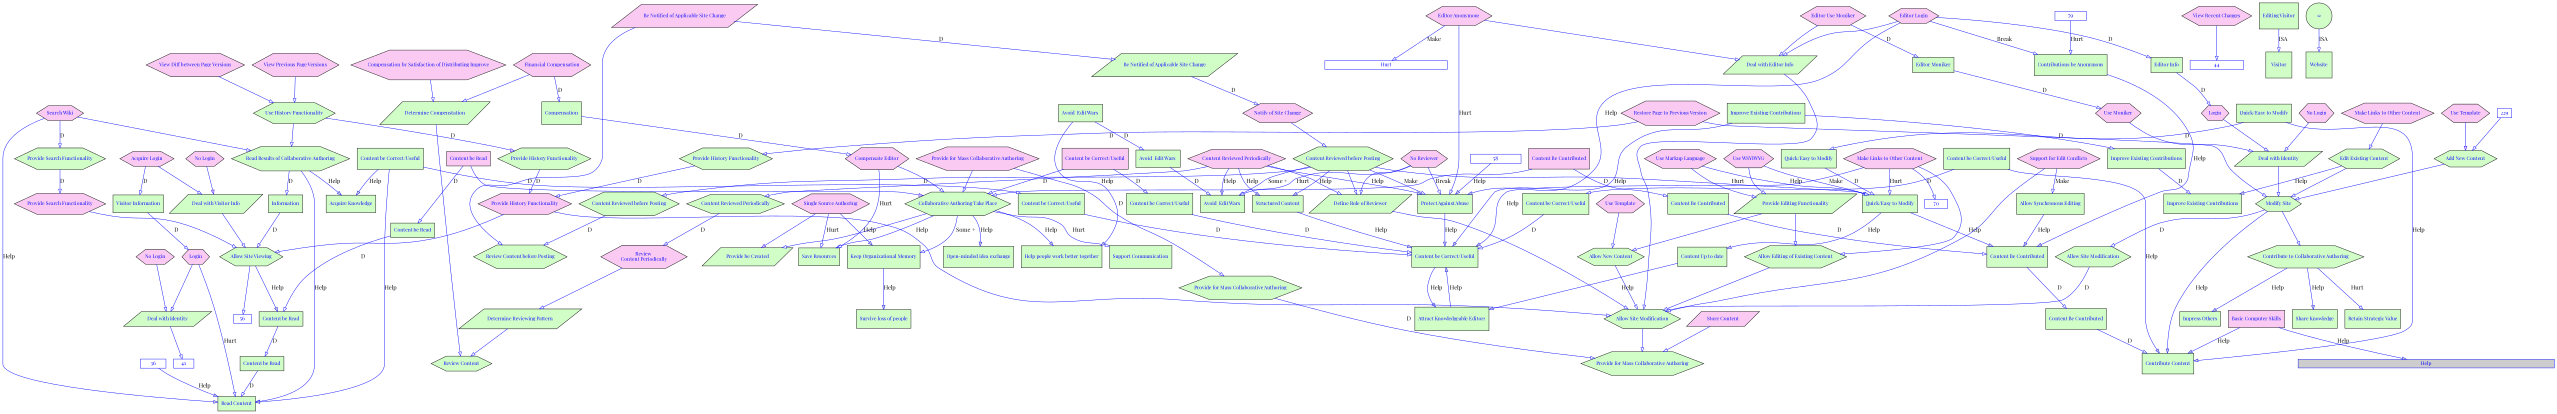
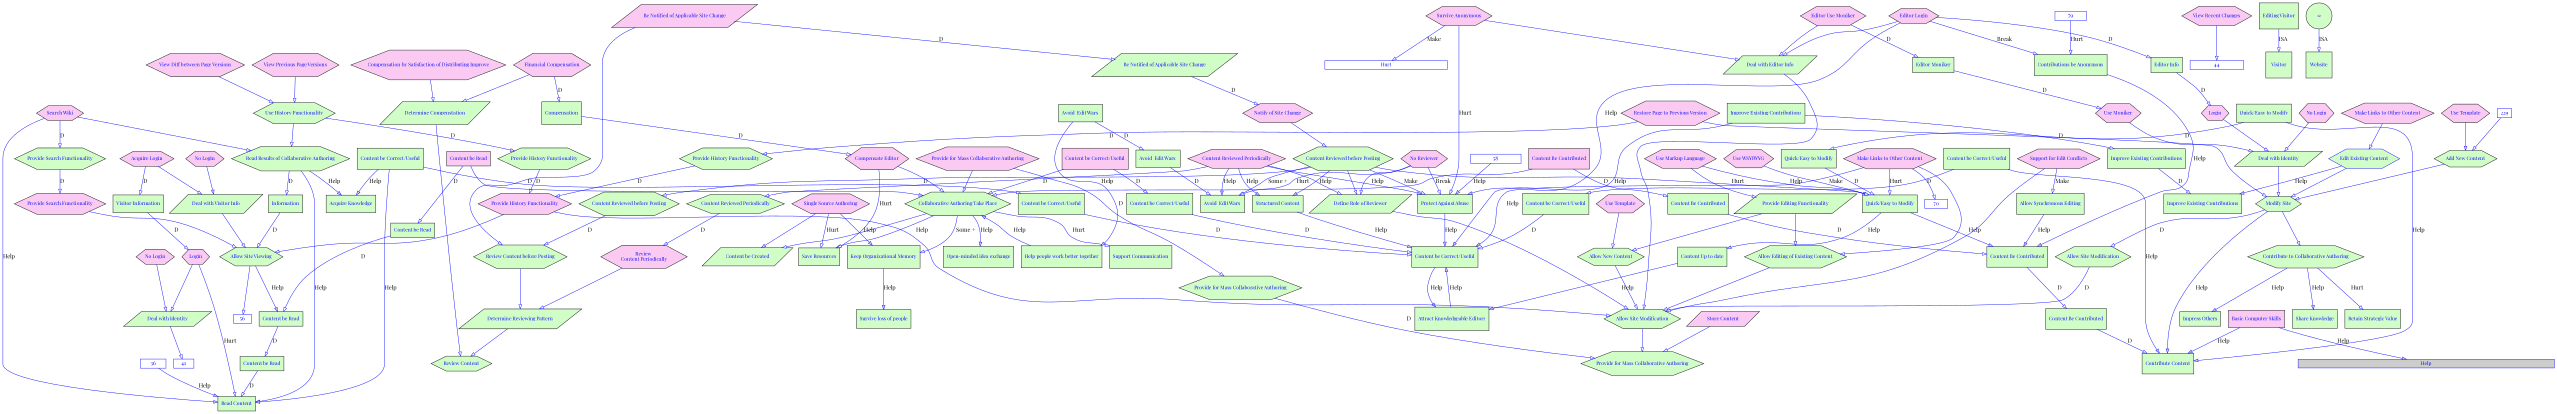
node "Editor Anonymous": label "Editor Anonymous" -> "Survive Anonymous"
node "Edit Existing Content": color #000000 -> #0000ff
edge "Use WSYIWYG" -> "Provide Editing Functionality": removed
edge "Collaborative Authoring Take Place" -> "Help people work better together": reversed
node "Provide be Created": label "Provide be Created" -> "Content be Created"
edge "Review Content before Posting" -> "Determine Reviewing Pattern": added
